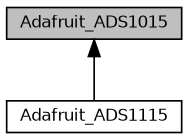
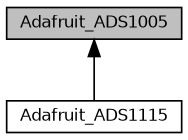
node "Adafruit_ADS1015": label "Adafruit_ADS1015" -> "Adafruit_ADS1005"
